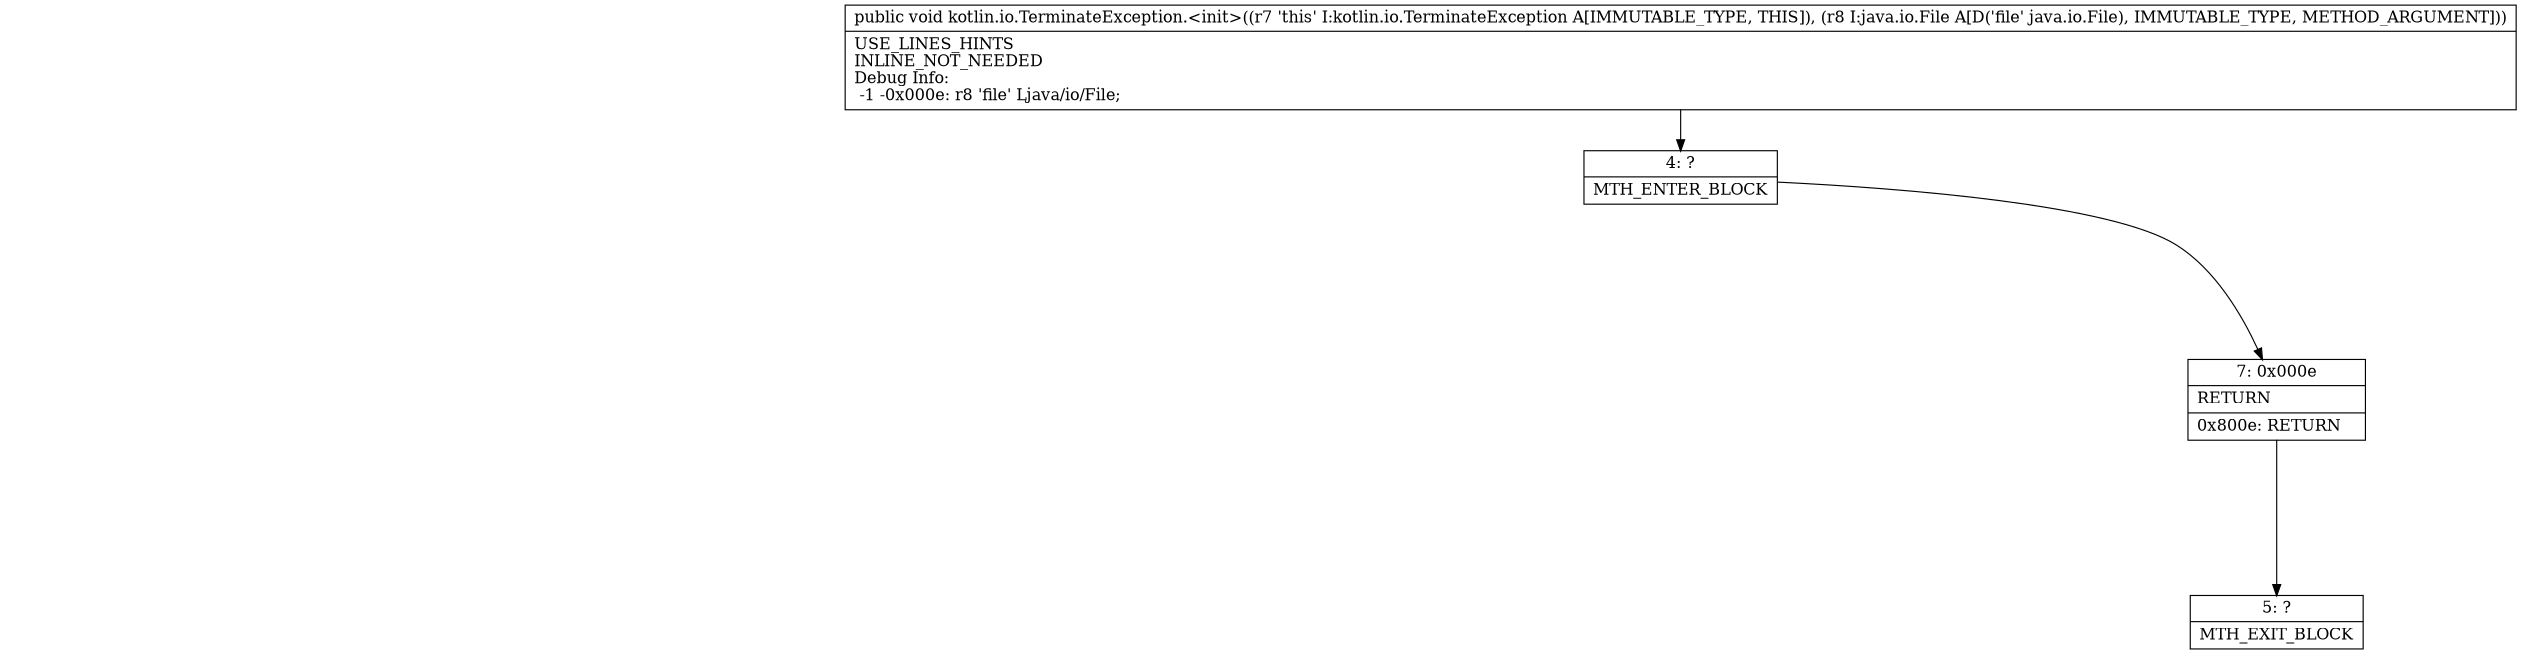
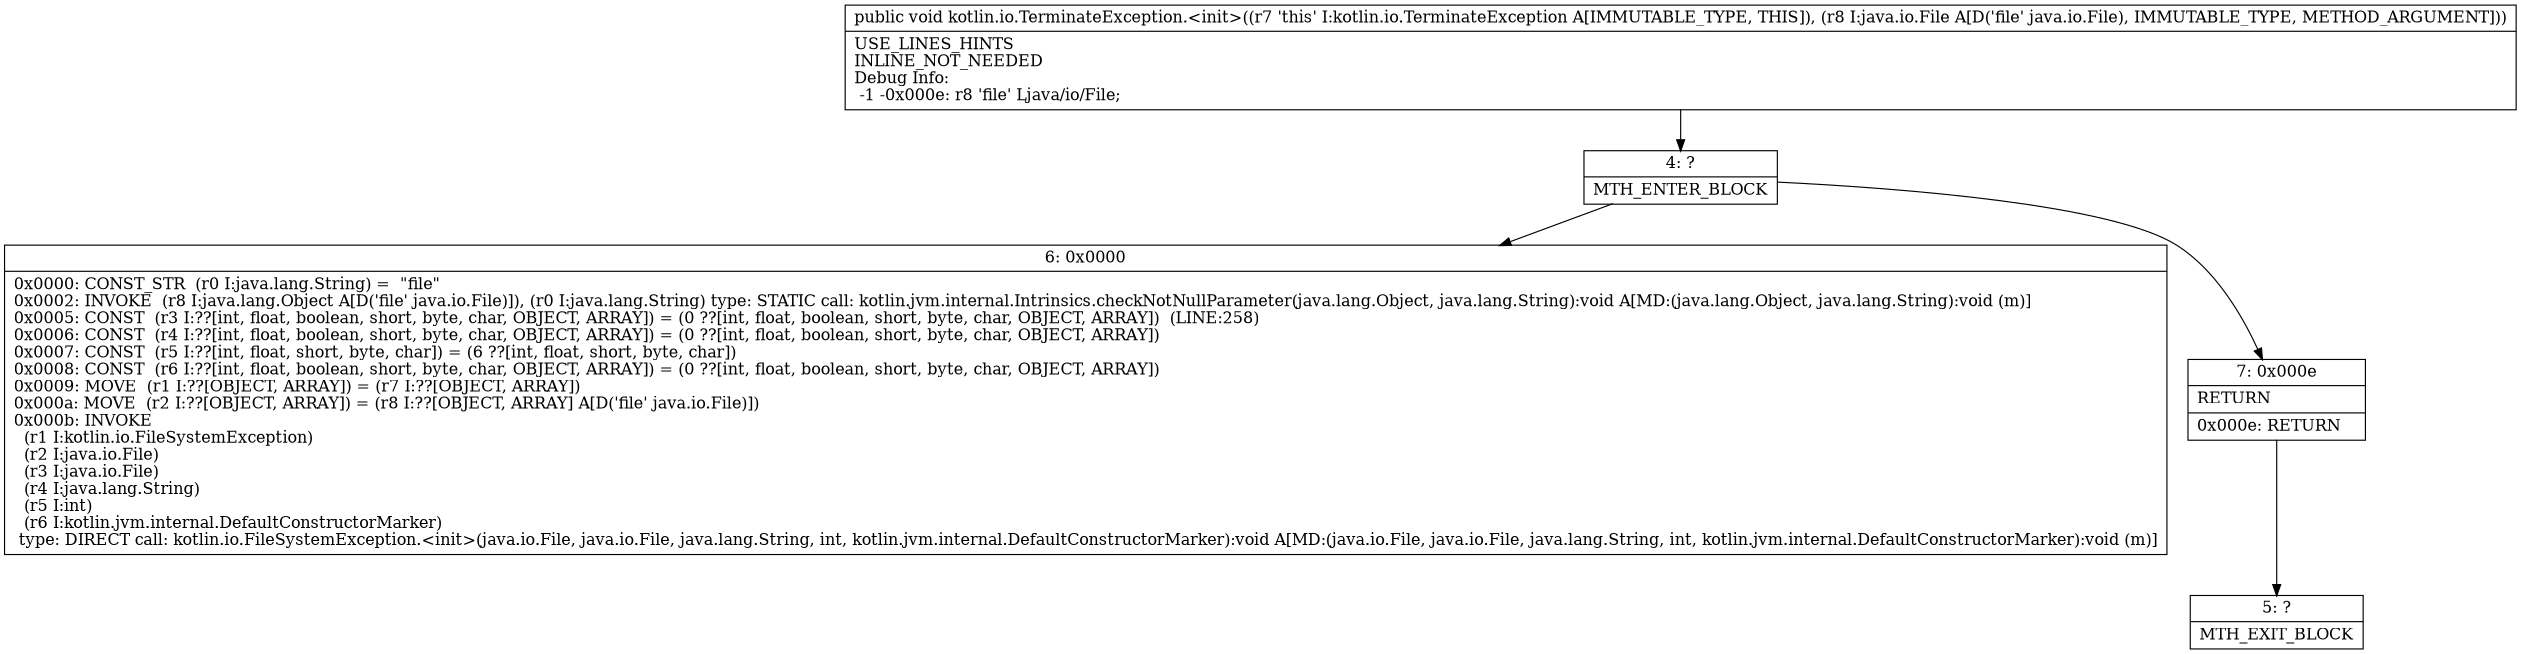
node "6: 0x0000": added
node "7: 0x000e": text "0x800e: RETURN" -> "0x000e: RETURN"
